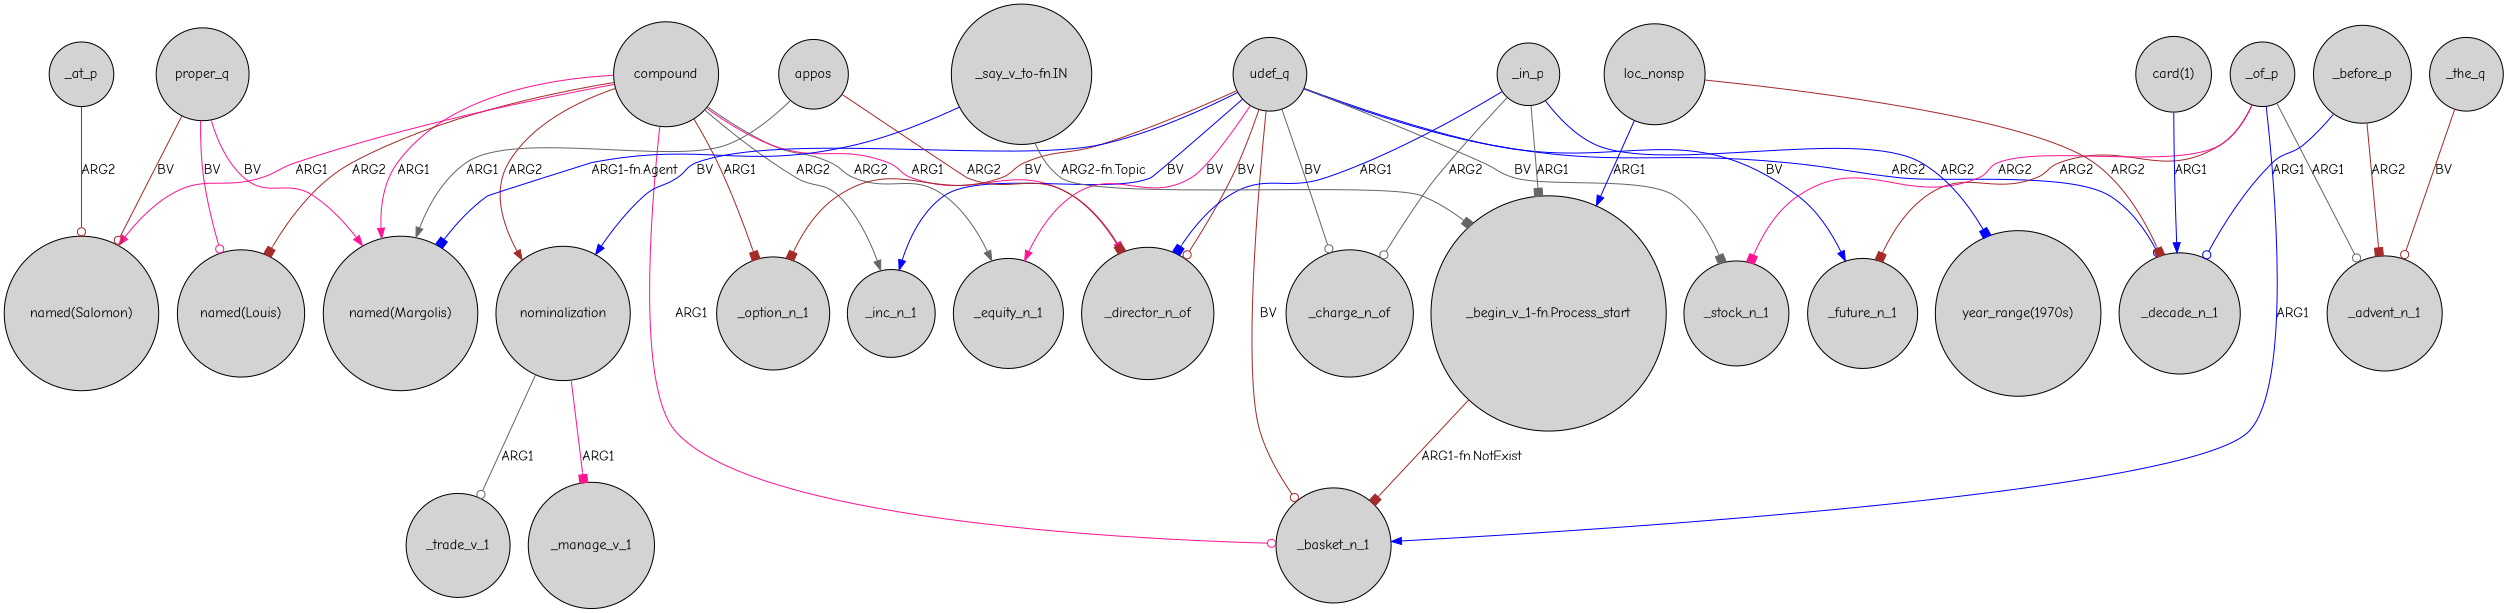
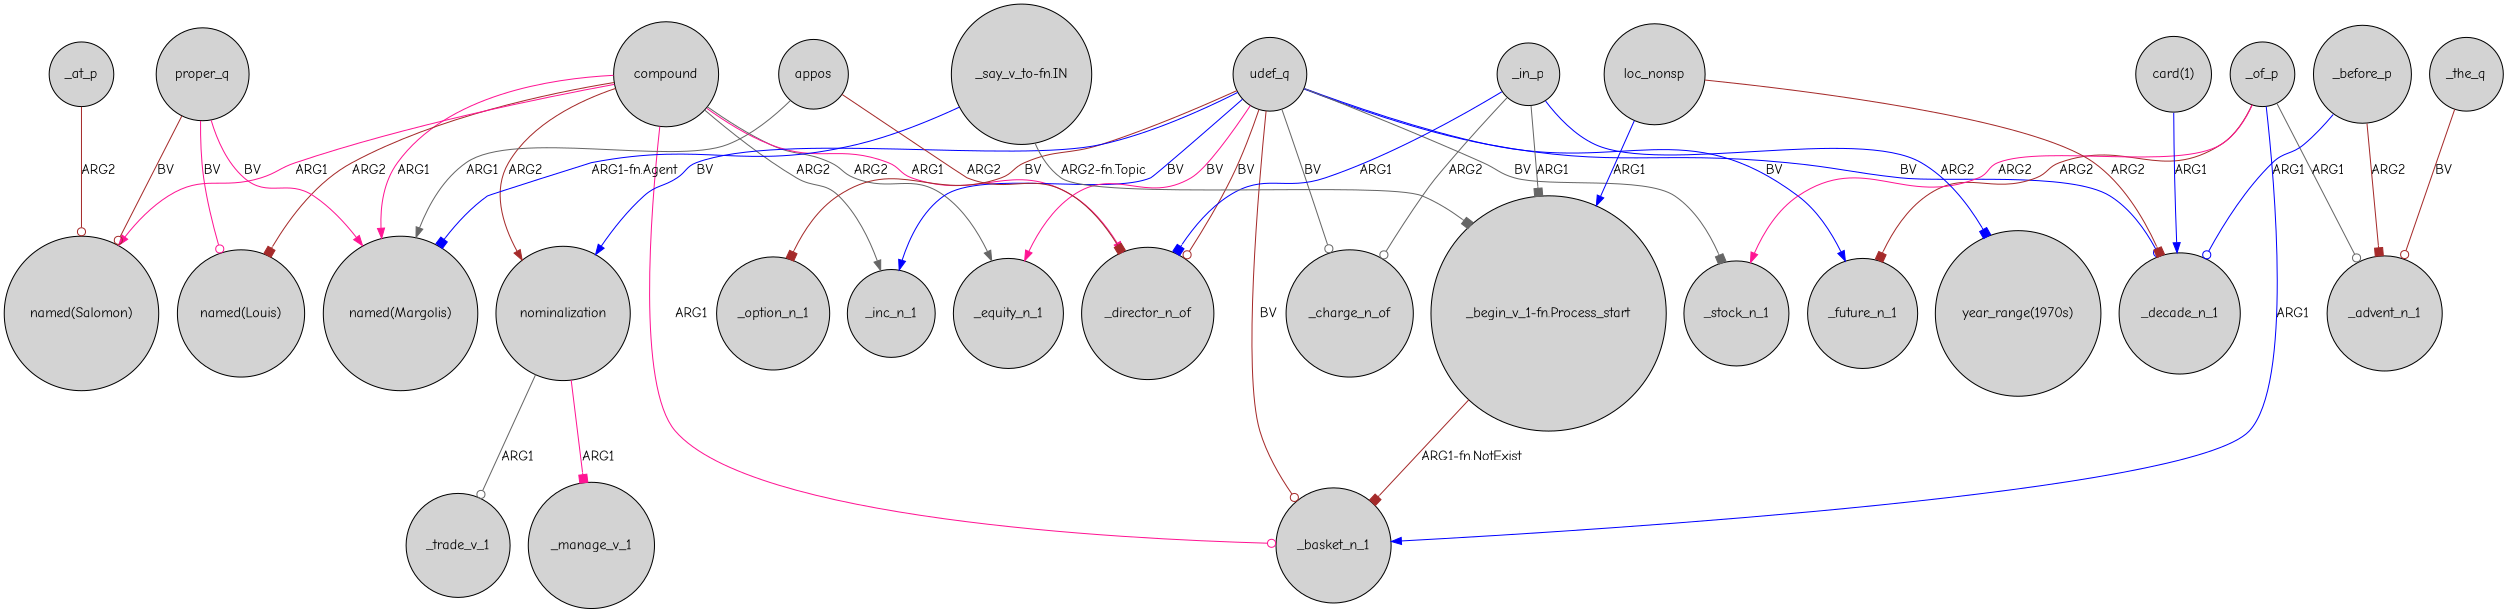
edge "_of_p" -> "_stock_n_1": arrowhead box -> normal
edge "udef_q" -> "_decade_n_1": label "ARG2" -> "BV"
edge "compound" -> "_option_n_1": removed, label "ARG1"
